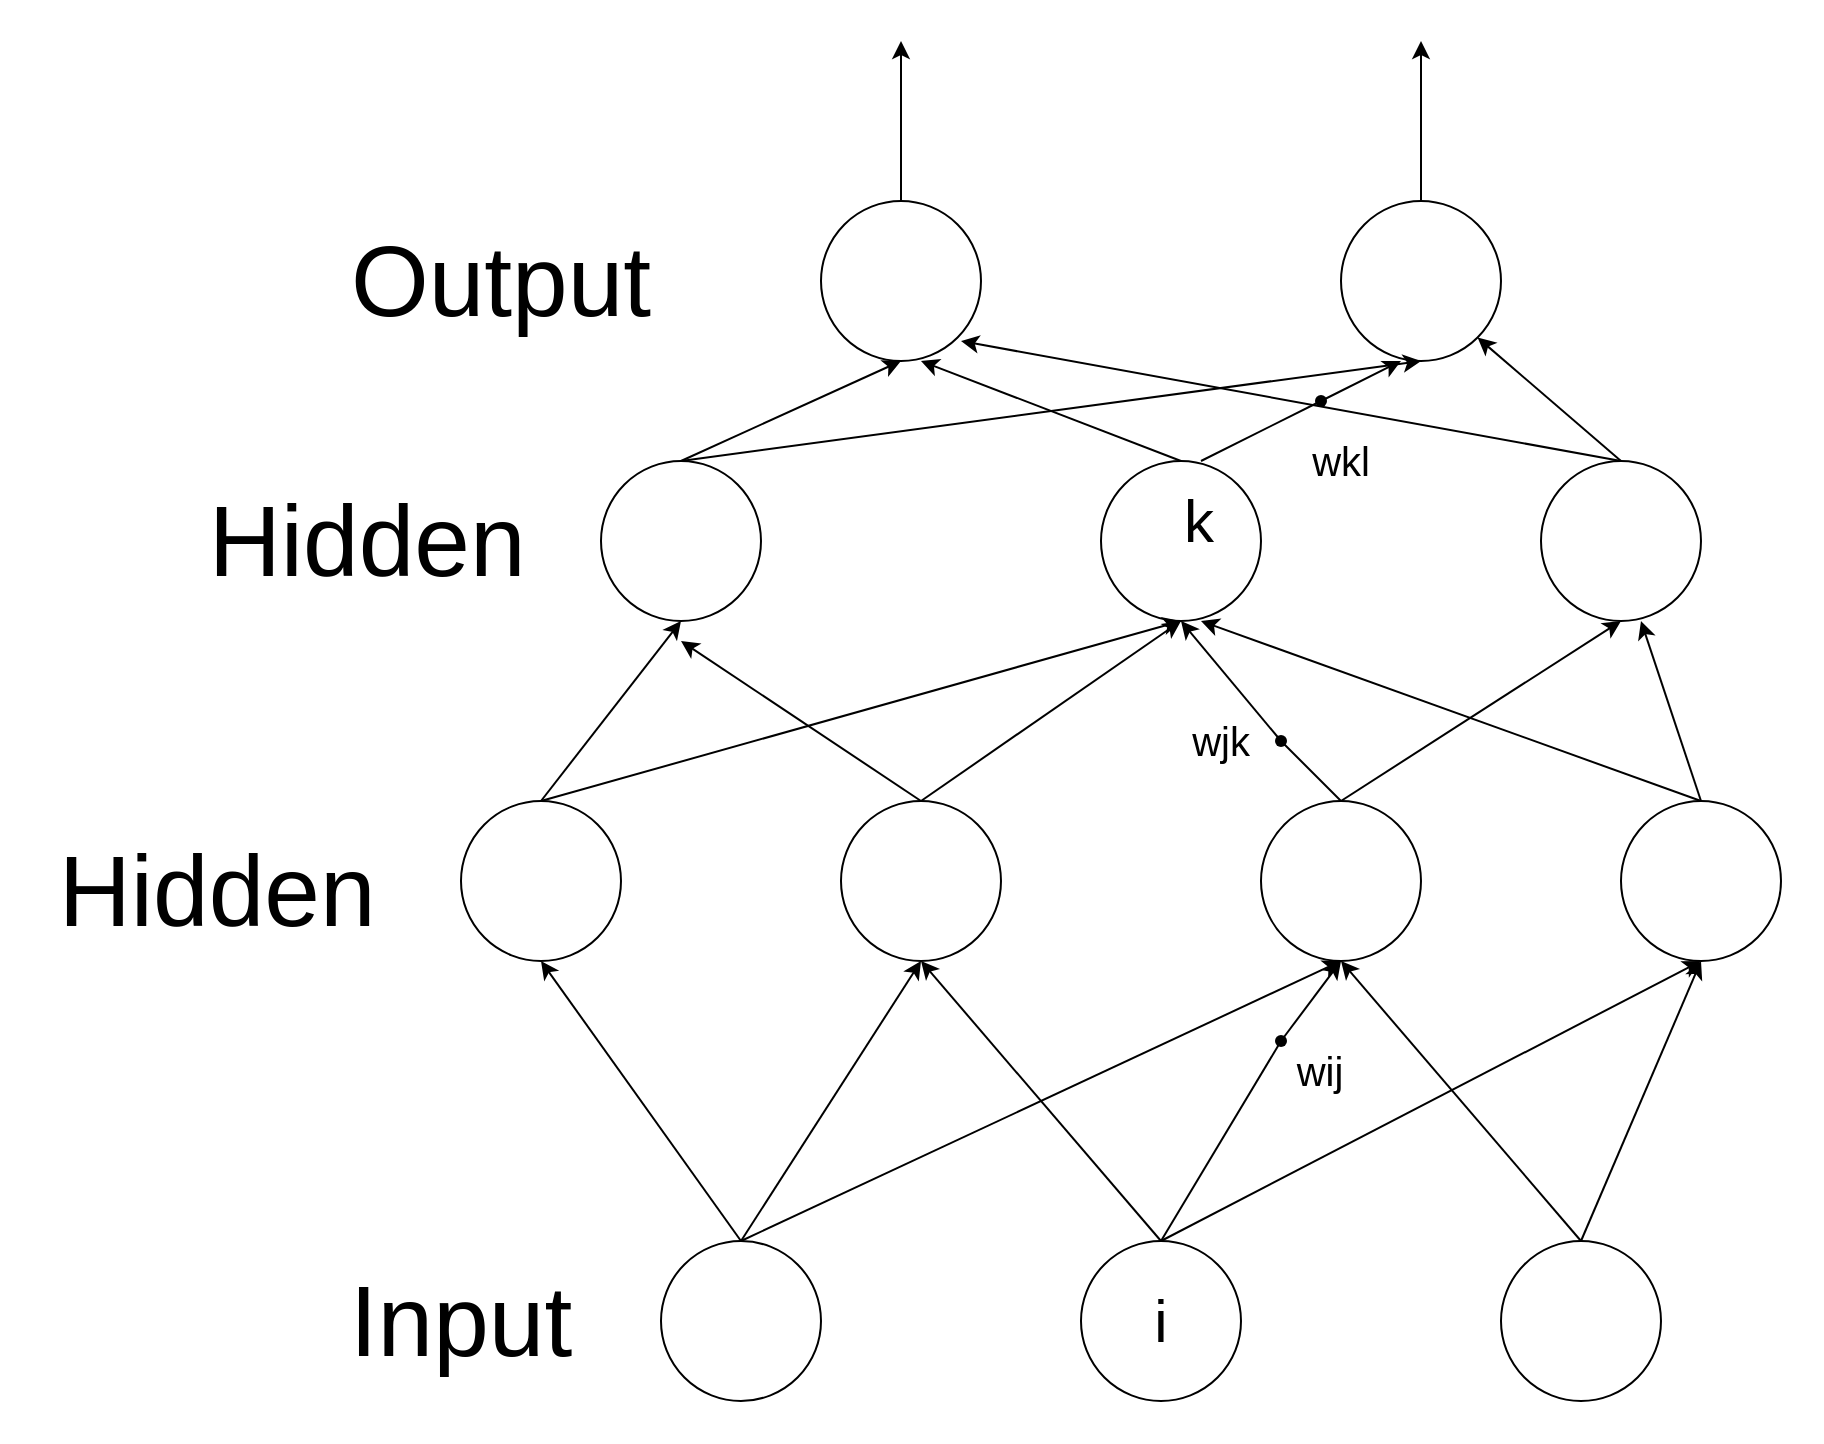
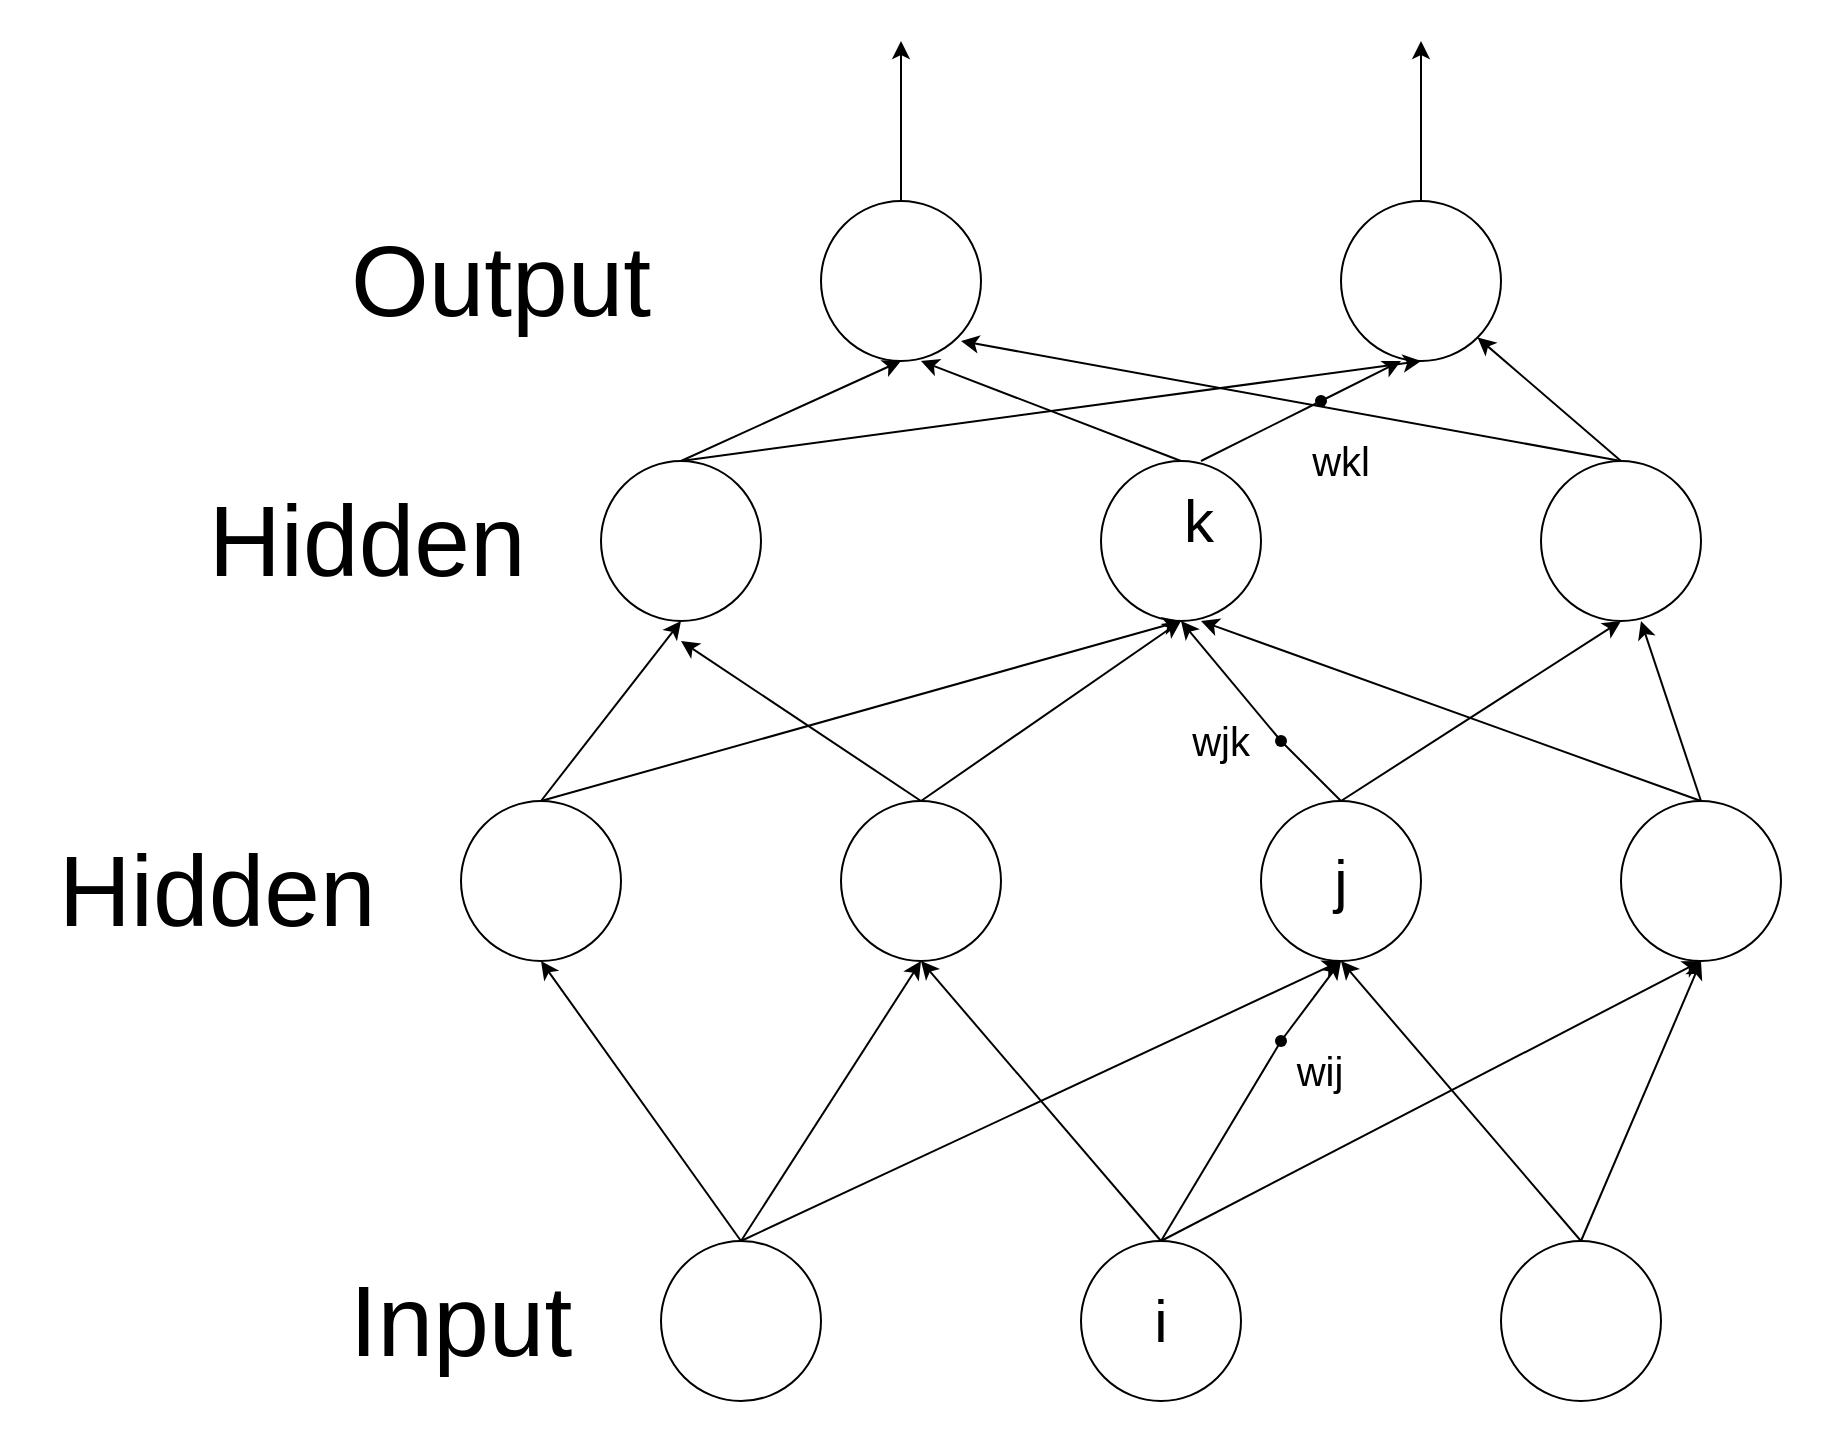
node "j": added
